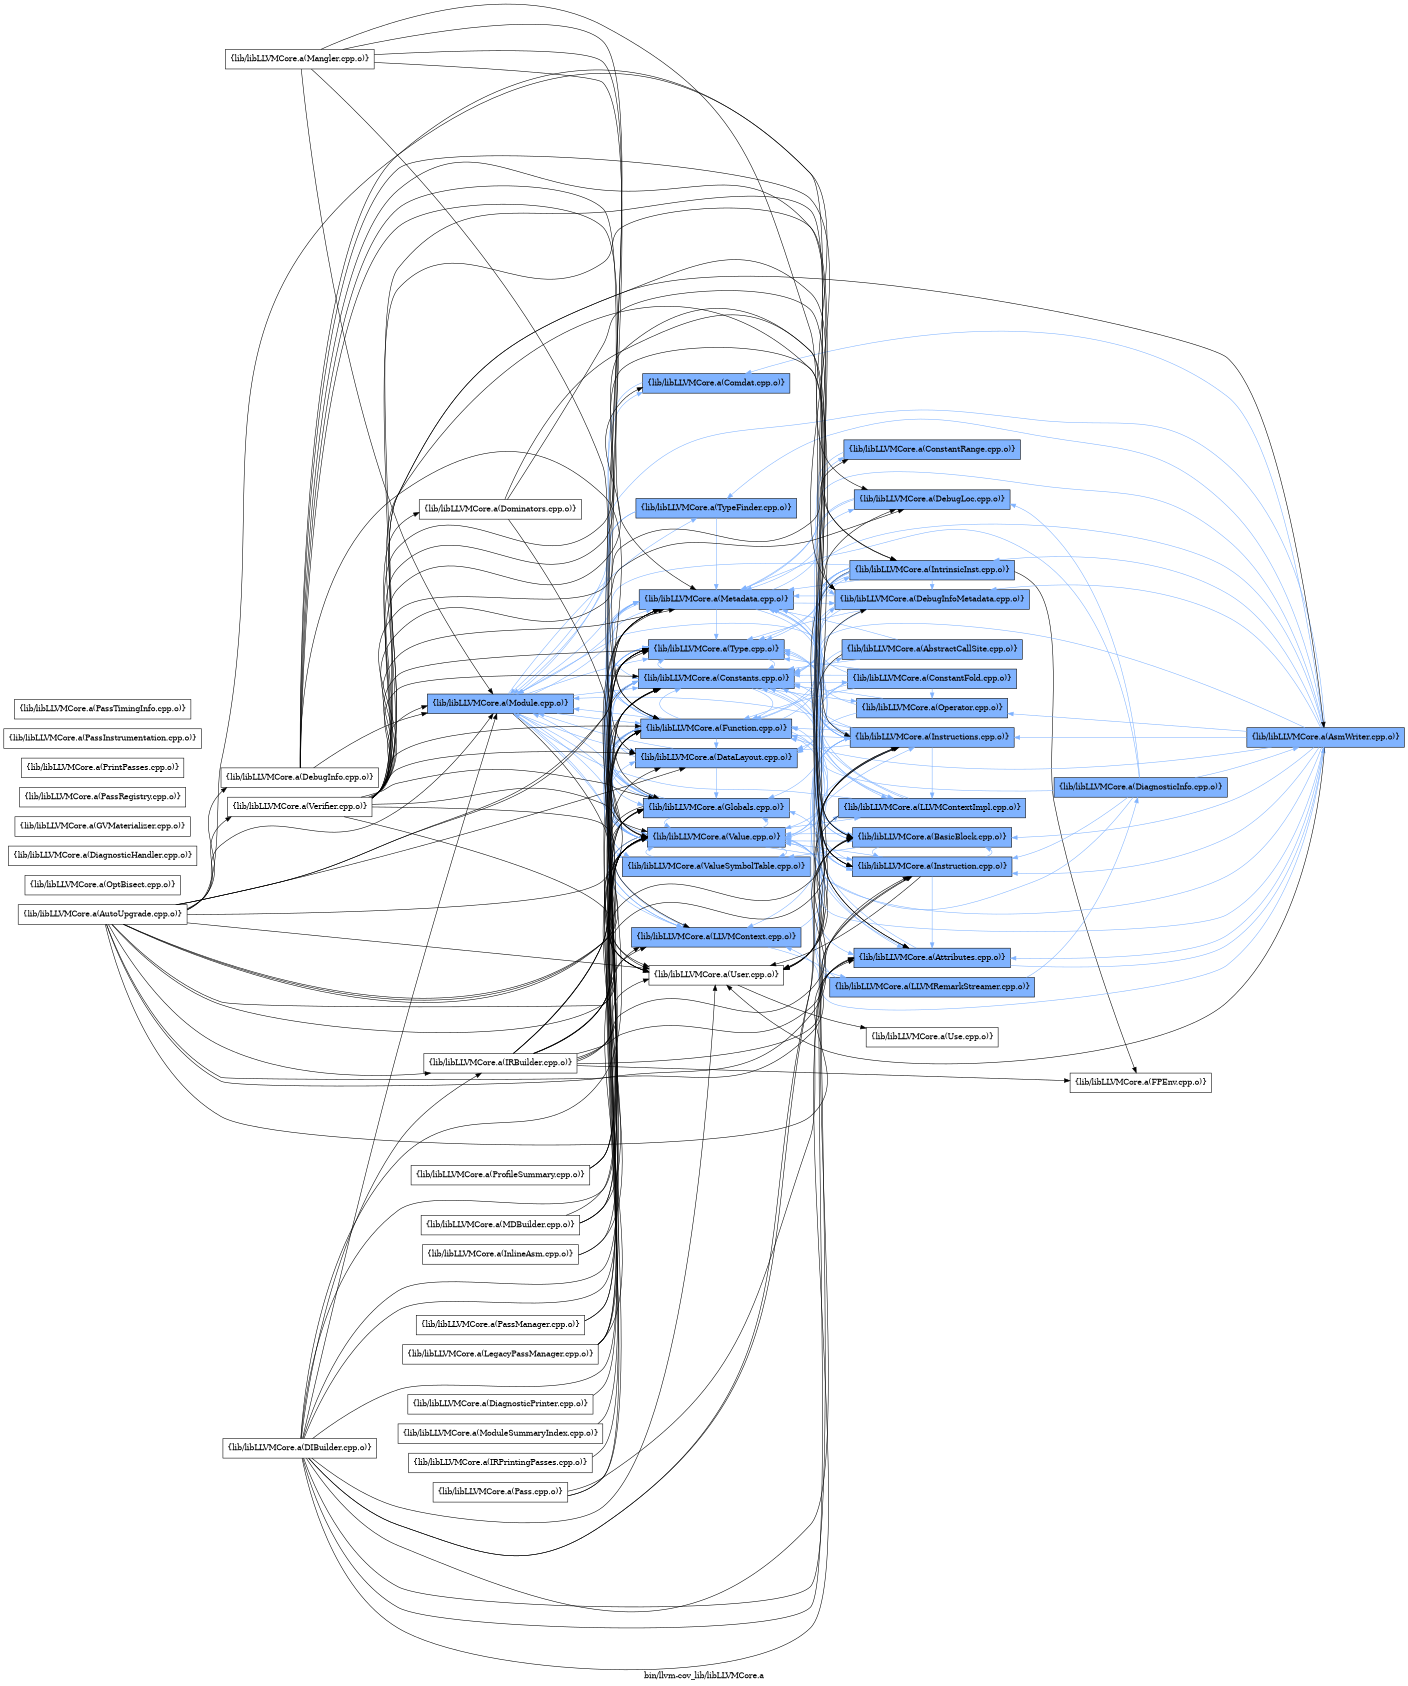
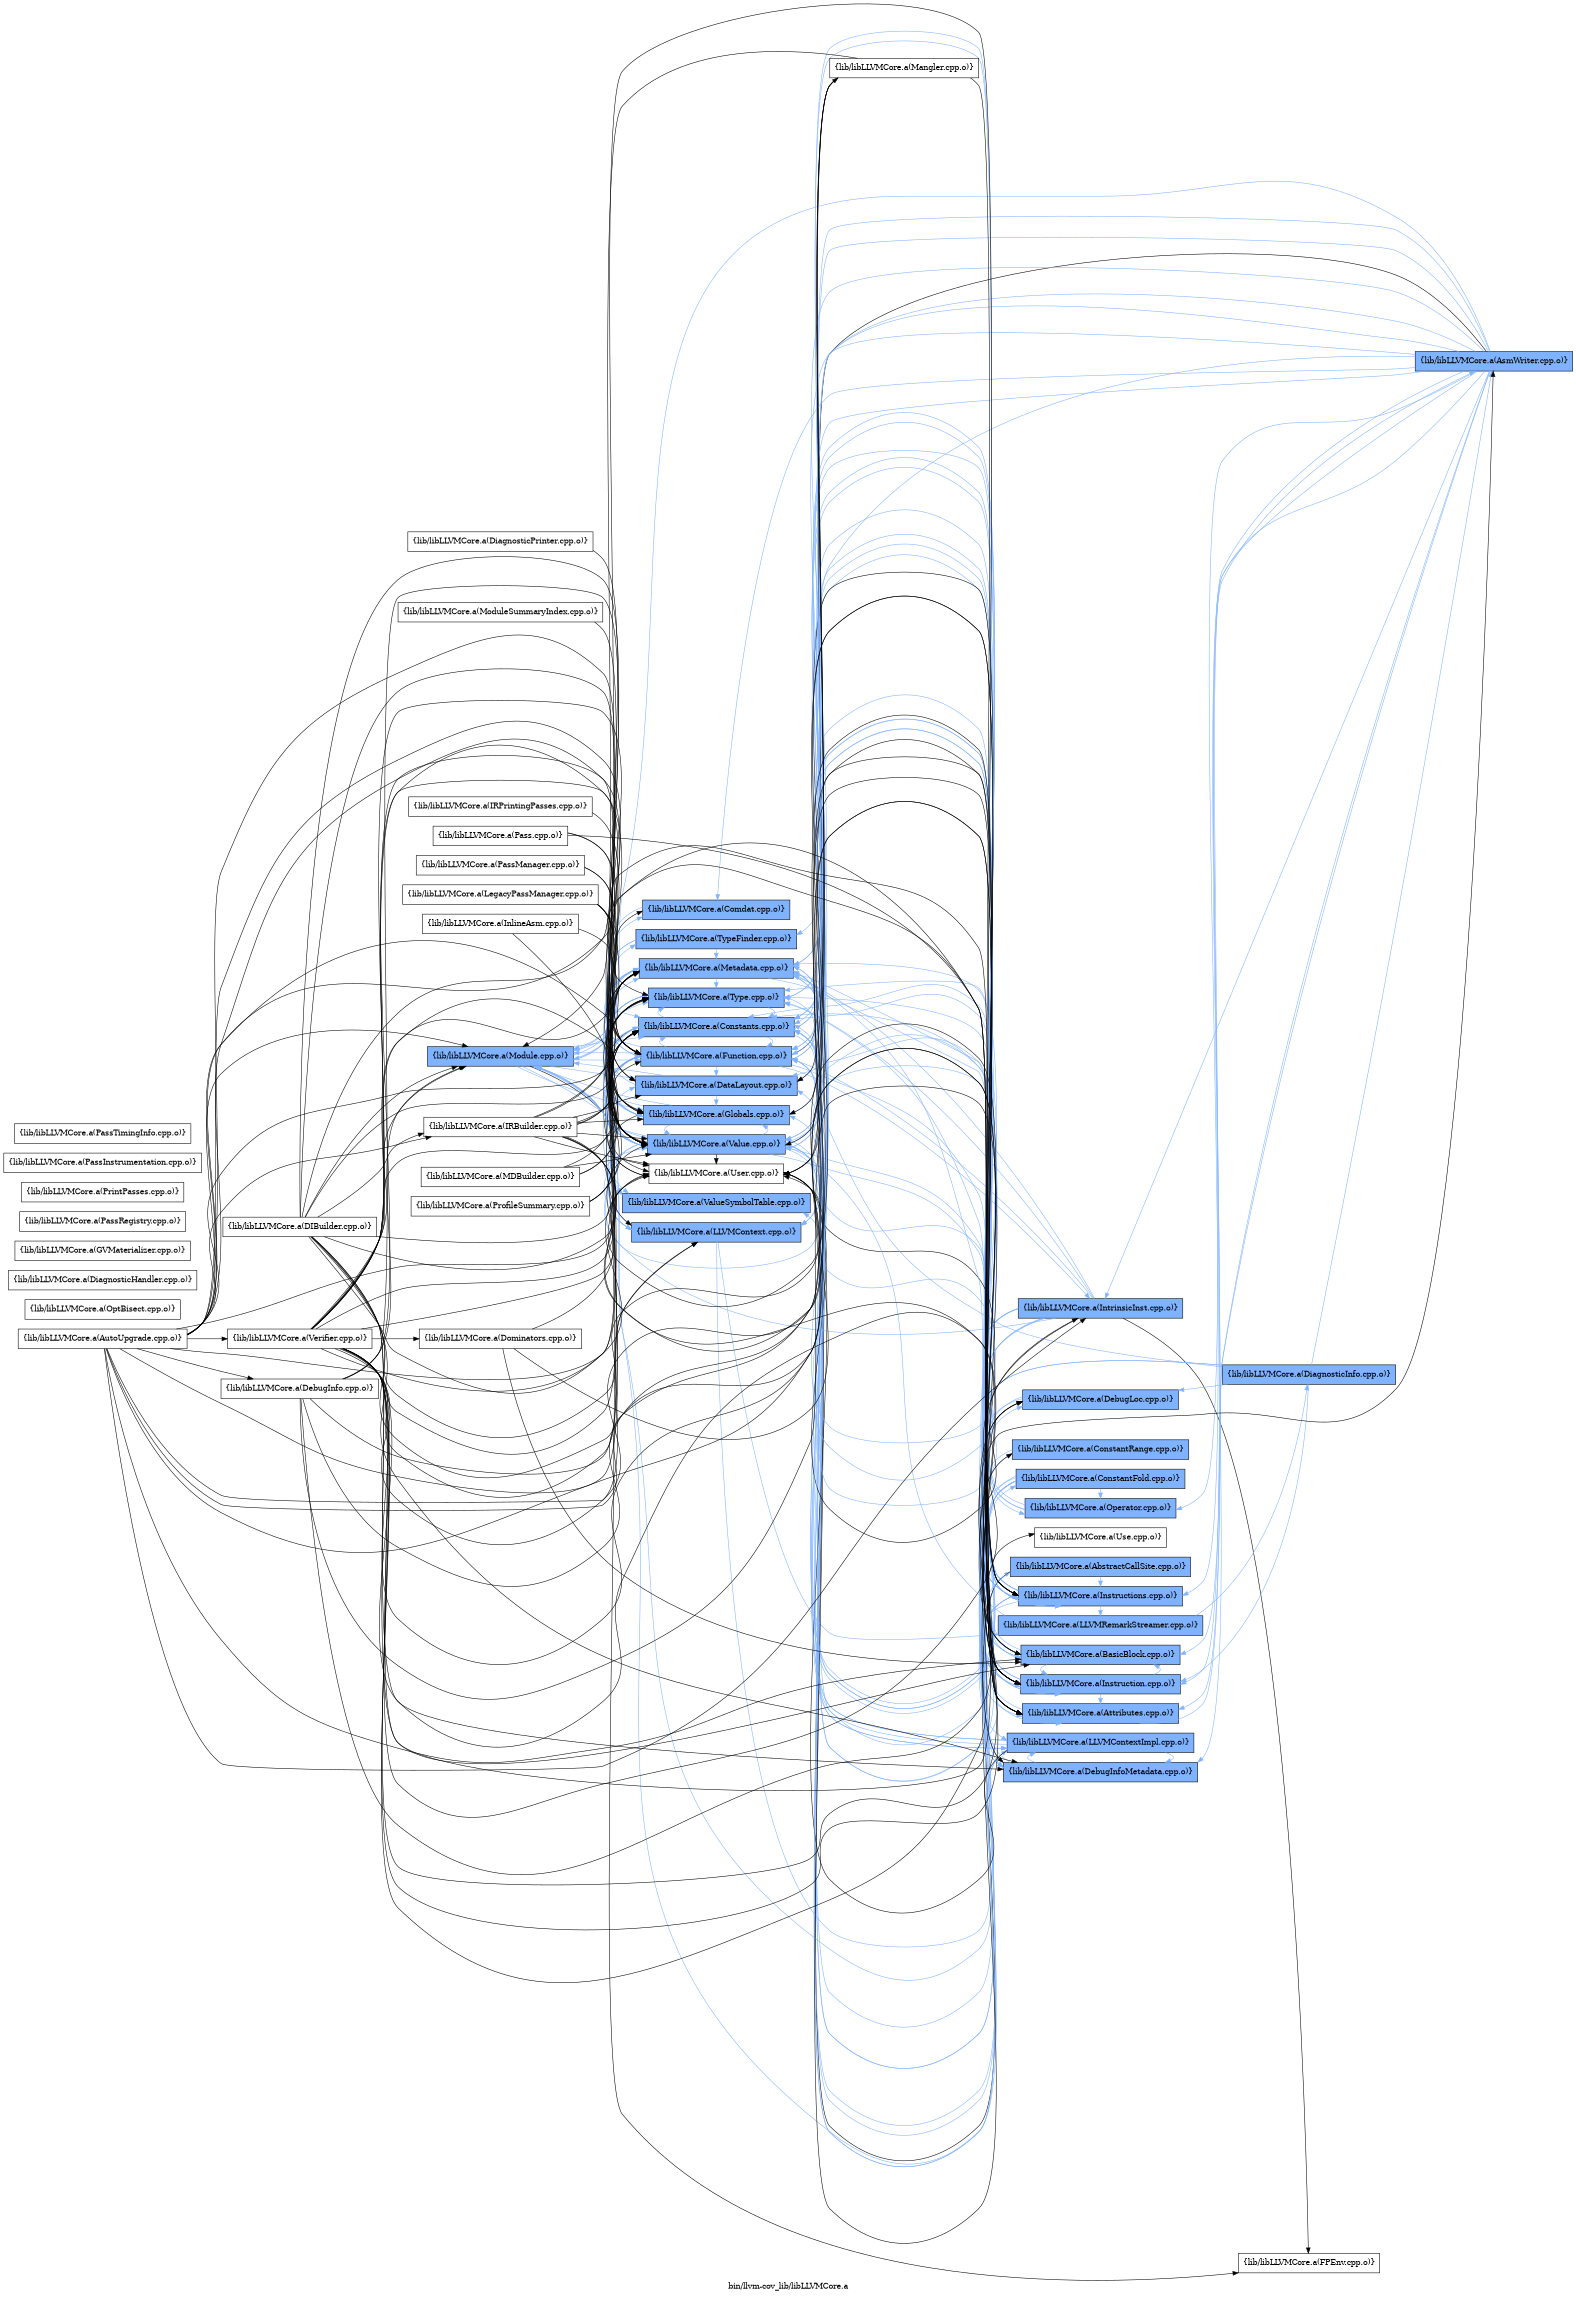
edge "{lib/libLLVMCore.a(Mangler.cpp.o)}" -> "{lib/libLLVMCore.a(Function.cpp.o)}": reversed
edge "{lib/libLLVMCore.a(LLVMContextImpl.cpp.o)}" -> "{lib/libLLVMCore.a(Value.cpp.o)}": added
